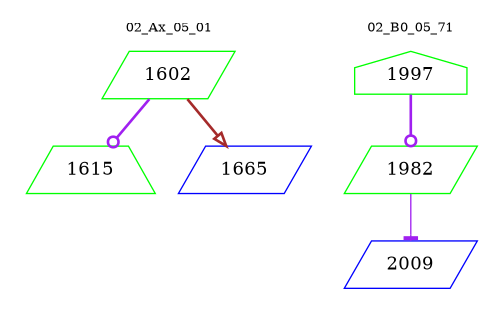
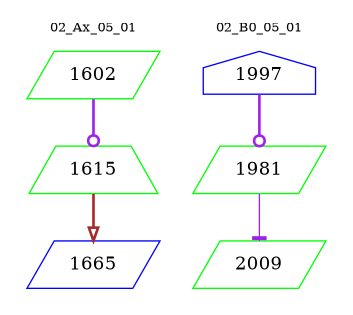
cluster "02_B0_05_71": label "02_B0_05_71" -> "02_B0_05_01"
node "1997": color green -> blue
edge "1602" -> "1665": now "1615" -> "1665"
node "1982": label "1982" -> "1981"
node "2009": color blue -> green
